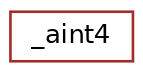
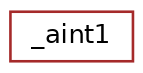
node "_aint4": label "_aint4" -> "_aint1"
